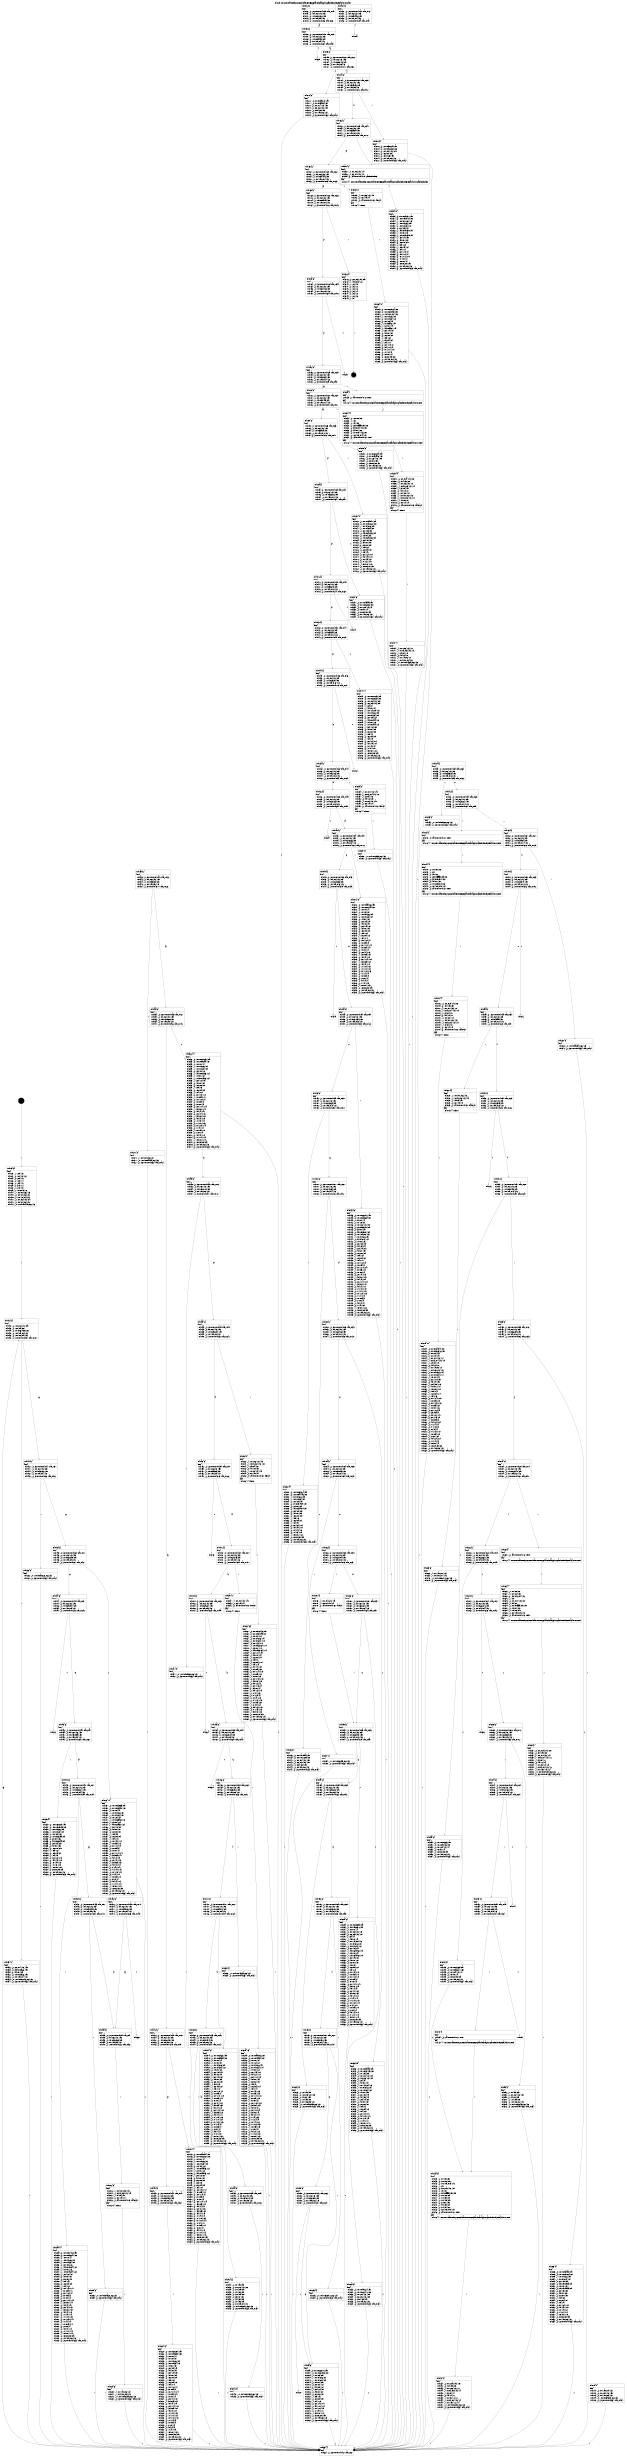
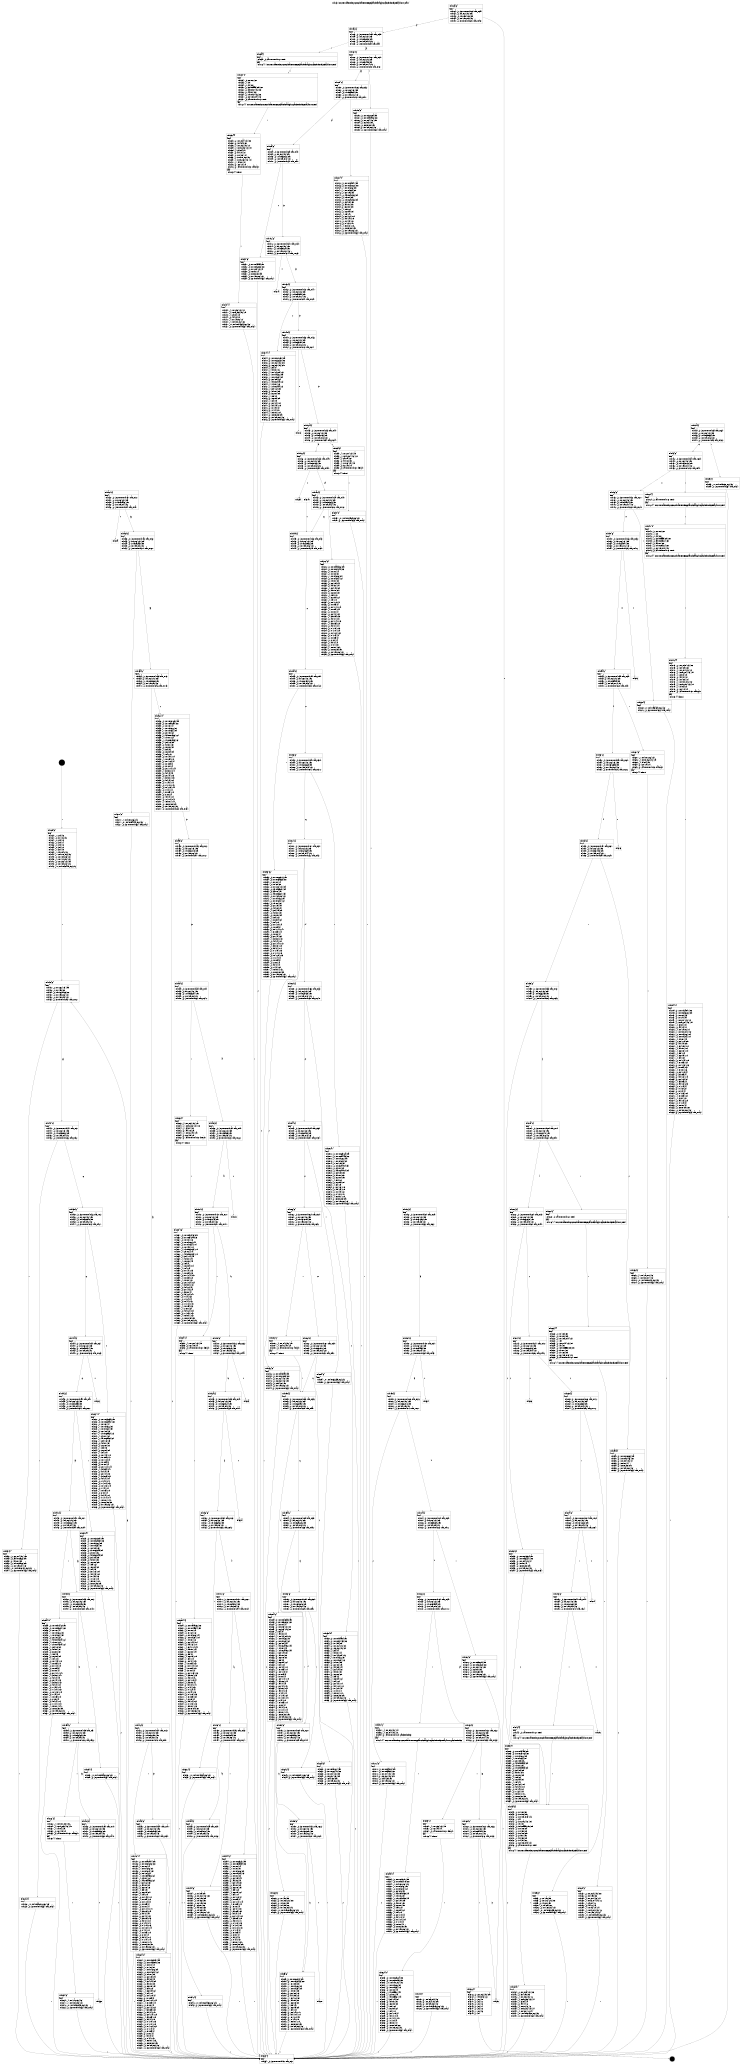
edge "0x401c6e [28]" -> "0x401c8a [28]": now "0x401c6e [28]" -> "0x4032bc"
edge "0x401a22 [28]" -> "0x401a3e [28]": added, label "56"
edge "0x401dbe [28]" -> "0x40319b": reversed
node "0x402a77 [15]": removed
edge "0x401a06 [28]" -> "0x4019ea [28]": reversed
